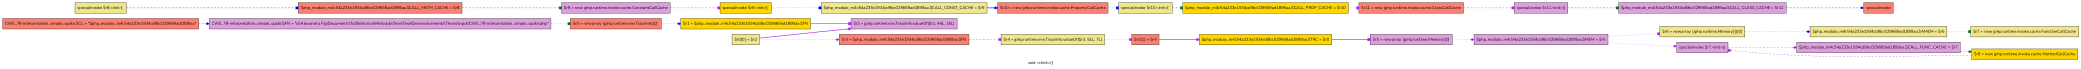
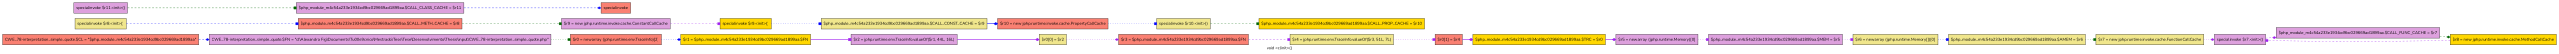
node "$r11 = new jphp.runtime.invoke.cache.ClassCallCache": removed
edge "$r6 = newarray (jphp.runtime.Memory[])[0]" -> "$php_module_m4c54a233e1934cd9bc029669ad1899aa.$AMEM = $r6": arrowhead diamond -> box
edge "$r0[0] = $r2" -> "$r2 = jphp.runtime.env.TraceInfo.valueOf($r1, 44L, 16L)": reversed
edge "$php_module_m4c54a233e1934cd9bc029669ad1899aa.$TRC = $r0" -> "$r5 = newarray (jphp.runtime.Memory)[0]": arrowhead box -> diamond
edge "$r5 = newarray (jphp.runtime.Memory)[0]" -> "$php_module_m4c54a233e1934cd9bc029669ad1899aa.$MEM = $r5": arrowhead diamond -> box
edge "$php_module_m4c54a233e1934cd9bc029669ad1899aa.$MEM = $r5" -> "specialinvoke $r7.<init>()": now "$r7 = new jphp.runtime.invoke.cache.FunctionCallCache" -> "specialinvoke $r7.<init>()"
